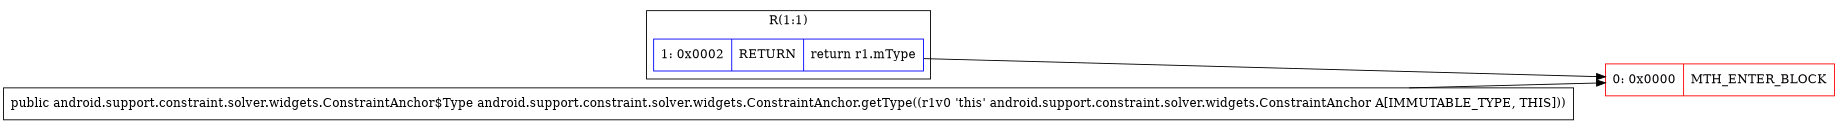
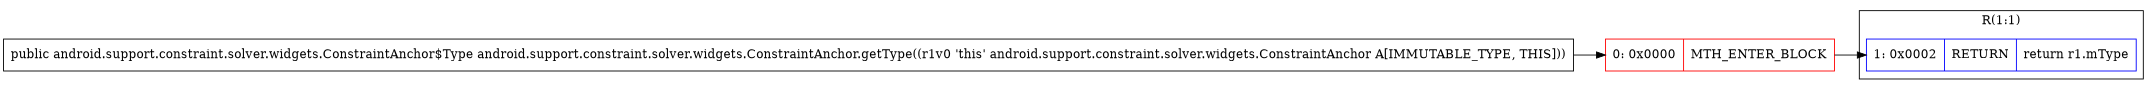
edge "1: 0x0002" -> "0: 0x0000": reversed
